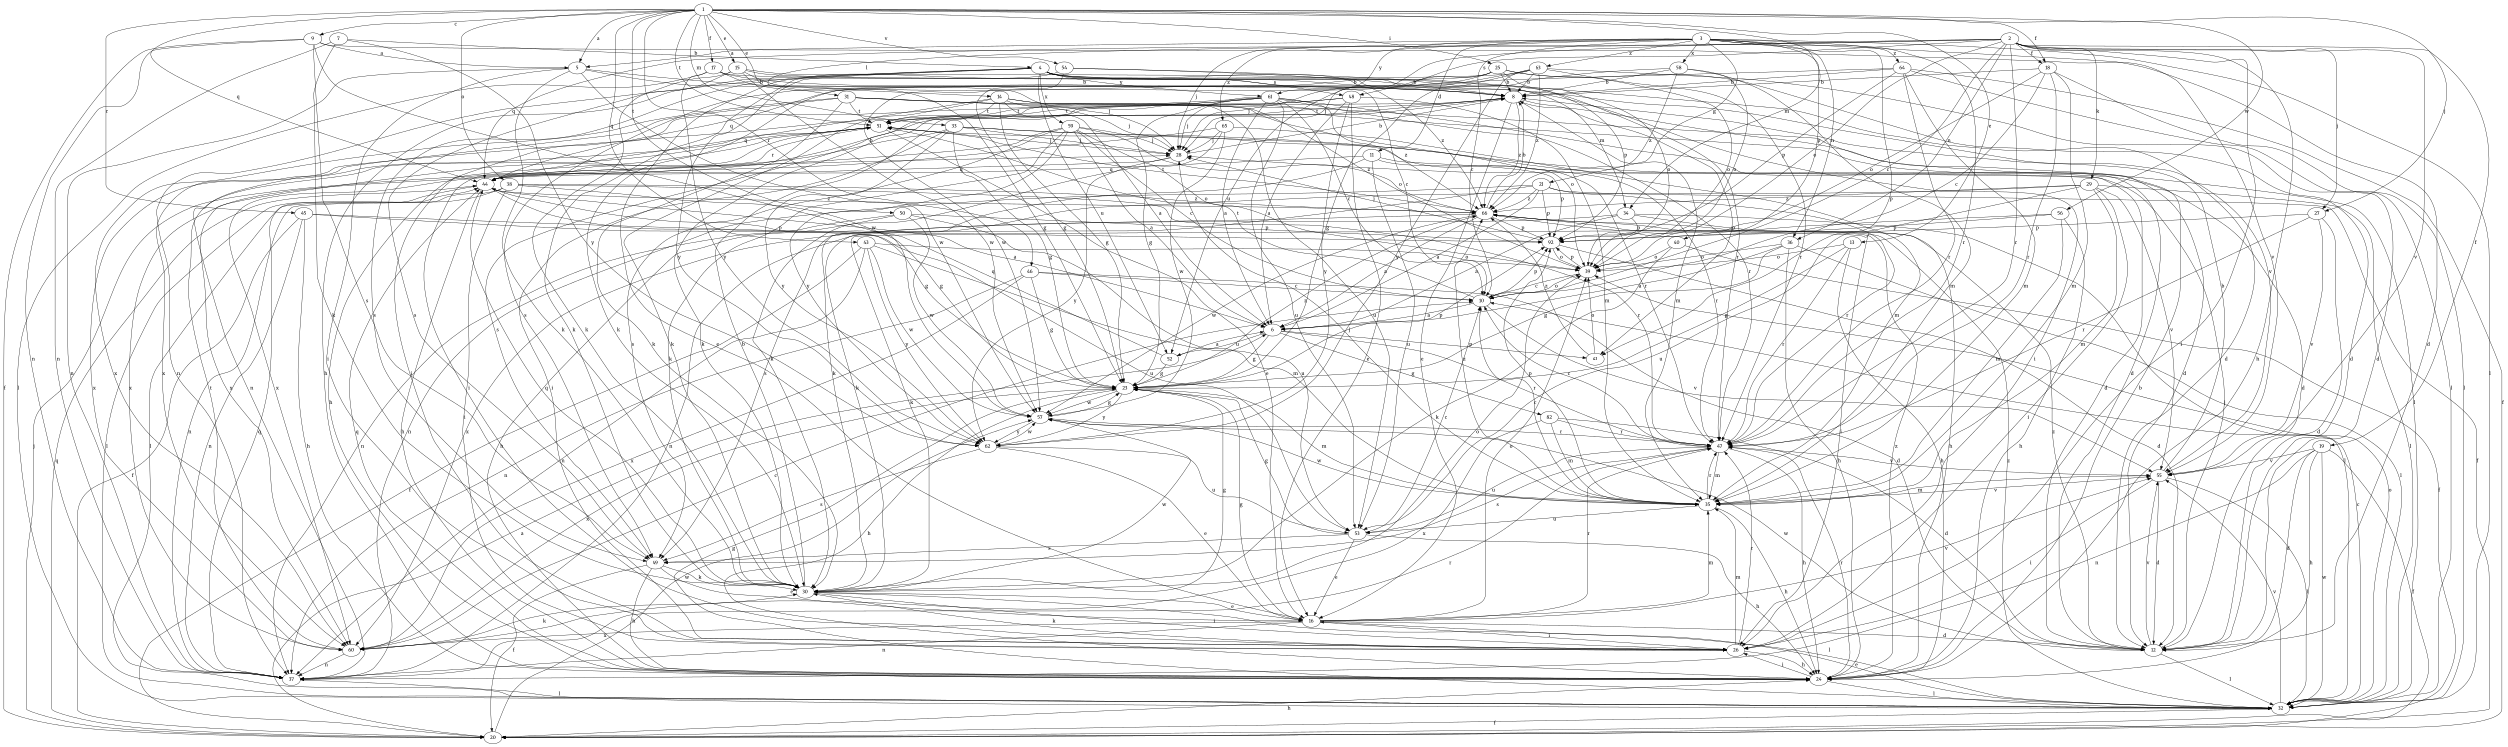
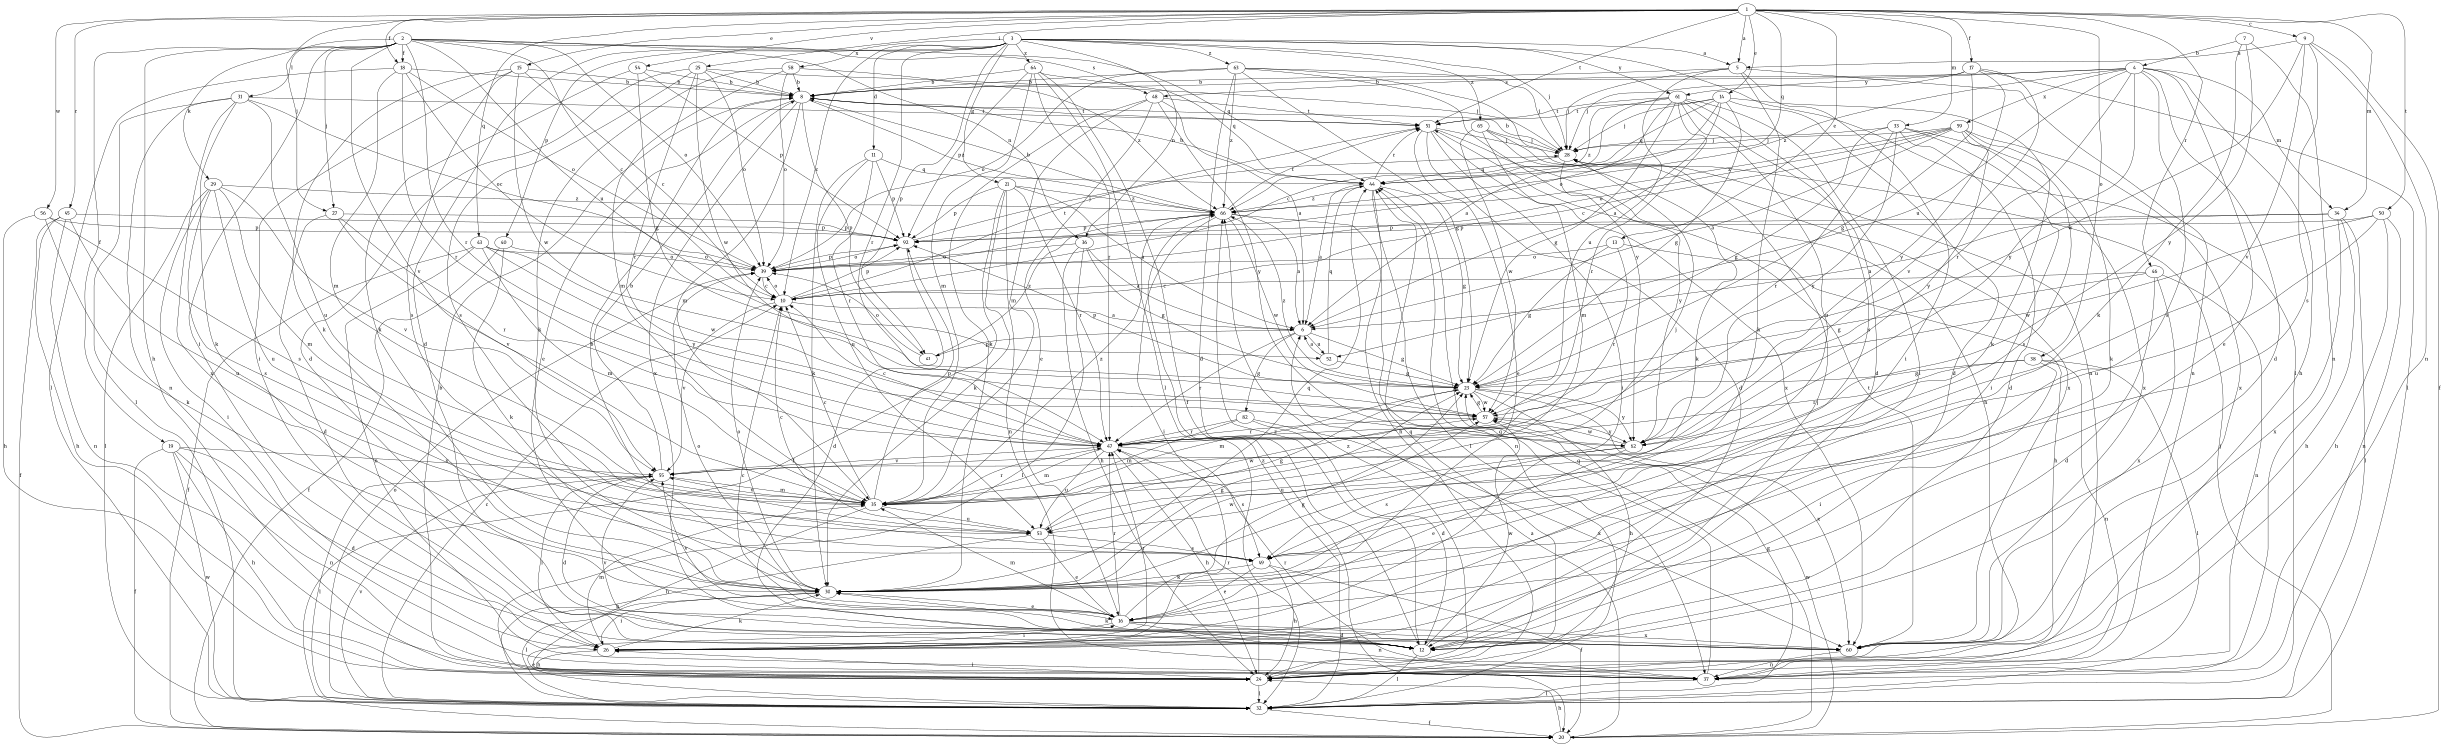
edge "61" -> "28": now "17" -> "28"
edge "2" -> "55": now "2" -> "35"
edge "38" -> "66": removed, label "z"
edge "5" -> "57": label "w" -> "u"
edge "56" -> "35": label "m" -> "s"
